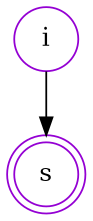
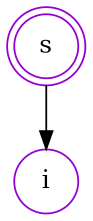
edge "i" -> "s": reversed
